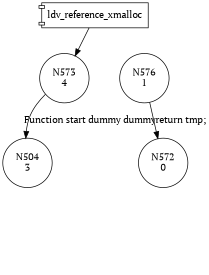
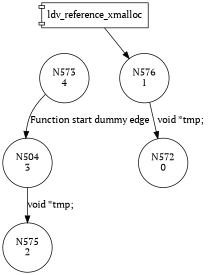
edge "ldv_reference_xmalloc" -> "N573 4": now "ldv_reference_xmalloc" -> "N576 1"
edge "N573 4" -> "N504 3": label "Function start dummy dummy" -> "Function start dummy edge"
edge "N576 1" -> "N572 0": label "return tmp;" -> "void *tmp;"
node "N575 2": added
